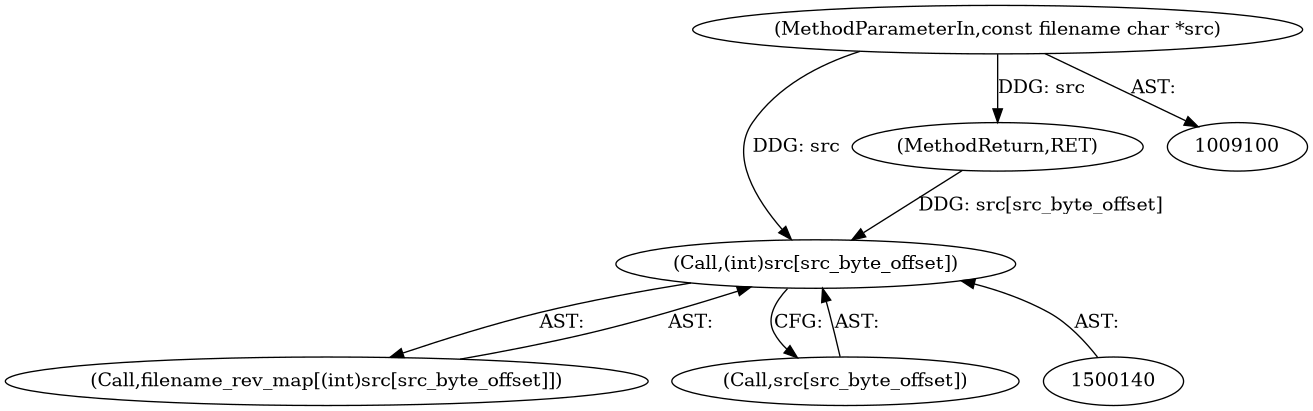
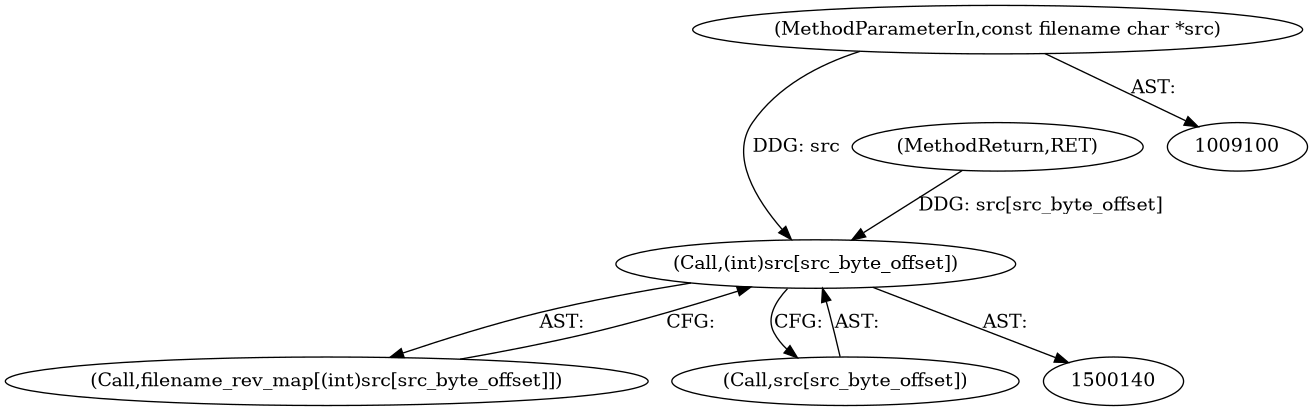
edge "(MethodParameterIn,const filename char *src)" -> "(MethodReturn,RET)": removed, label "DDG: src"
edge "1500140" -> "(Call,(int)src[src_byte_offset])": reversed
edge "(Call,filename_rev_map[(int)src[src_byte_offset]])" -> "(Call,(int)src[src_byte_offset])": label "AST: " -> "CFG: "
